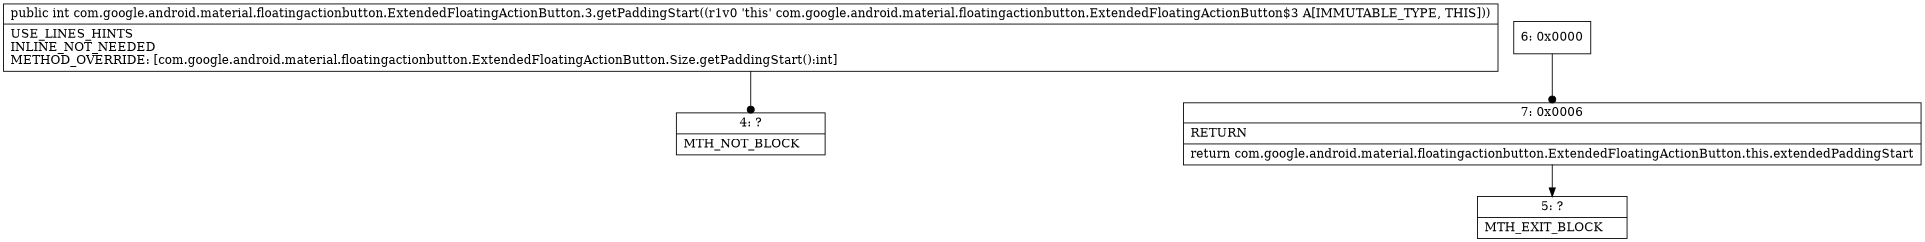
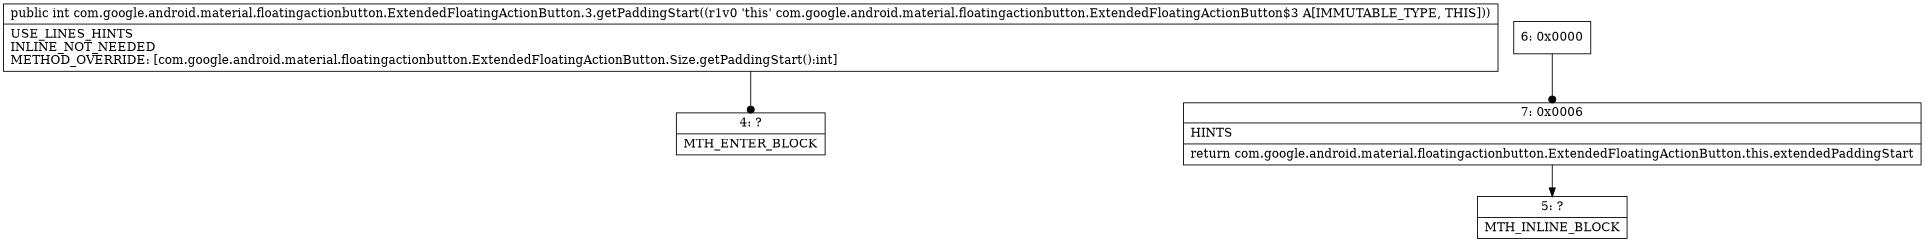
node "7: 0x0006": text "RETURN" -> "HINTS"
node "4: ?": text "MTH_NOT_BLOCK" -> "MTH_ENTER_BLOCK"
node "5: ?": text "MTH_EXIT_BLOCK" -> "MTH_INLINE_BLOCK"
